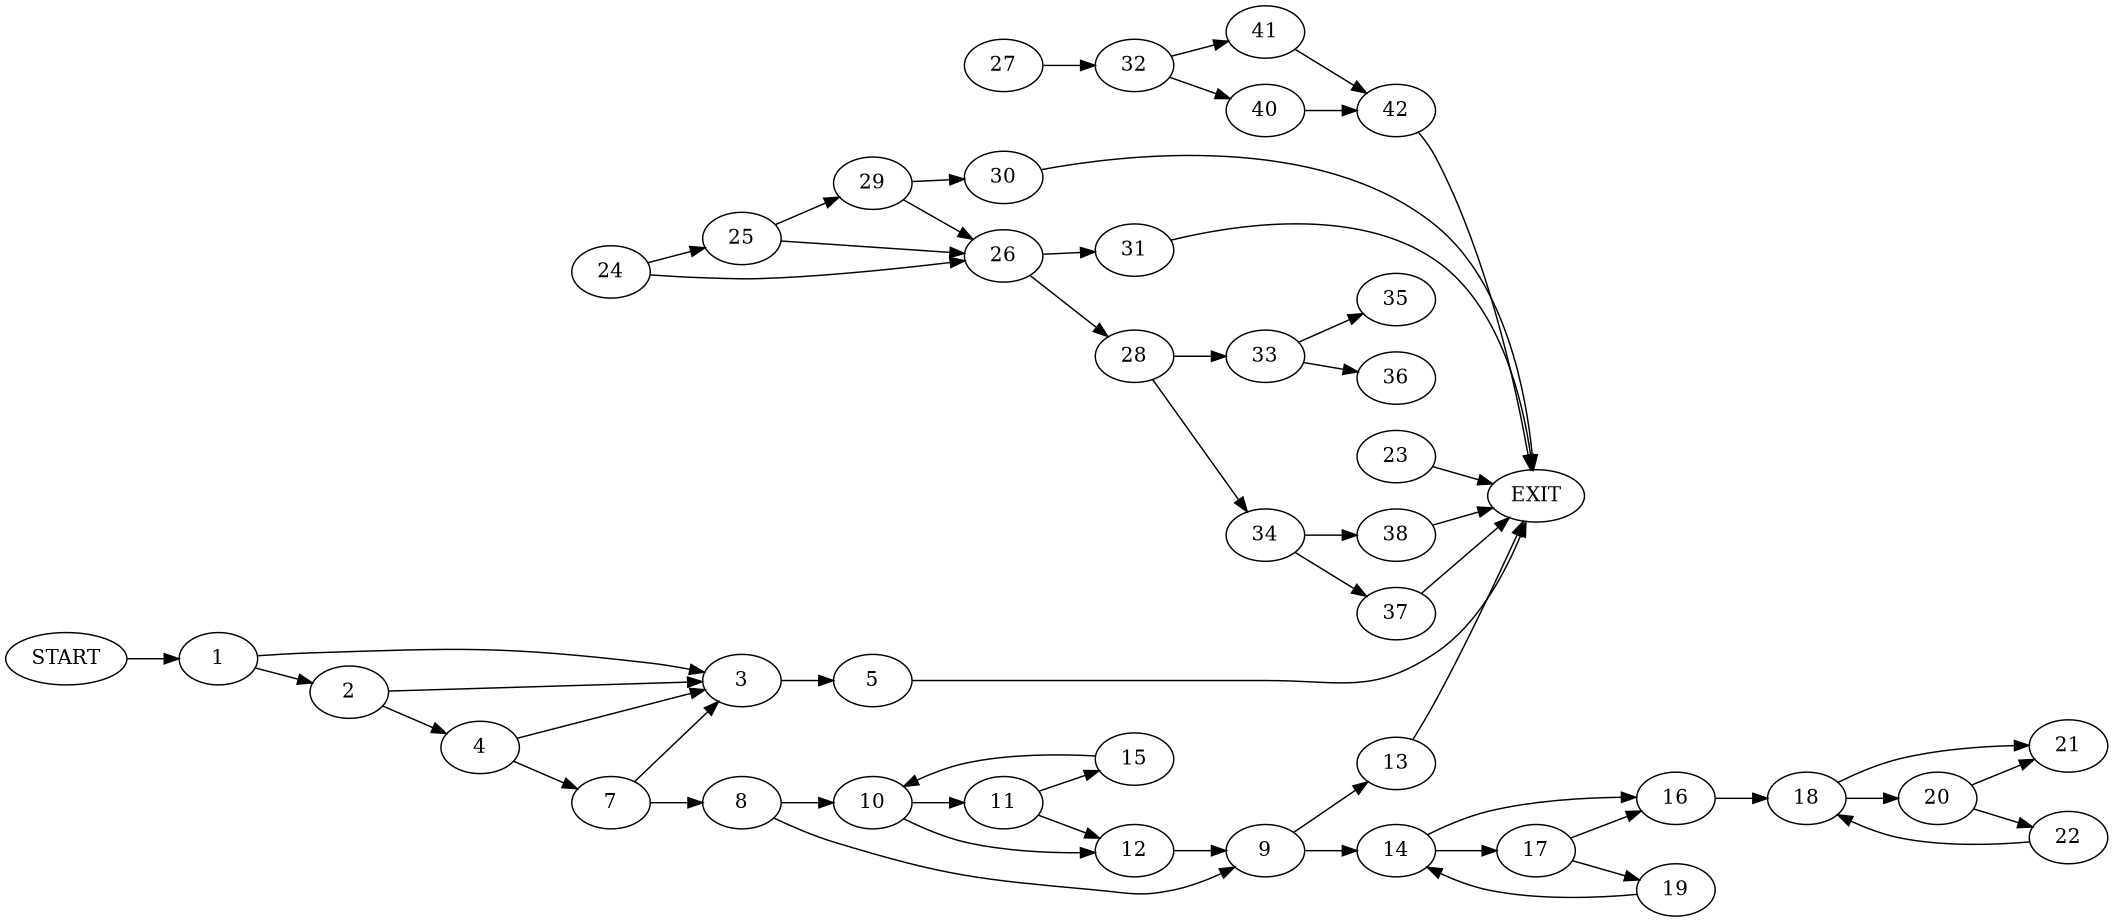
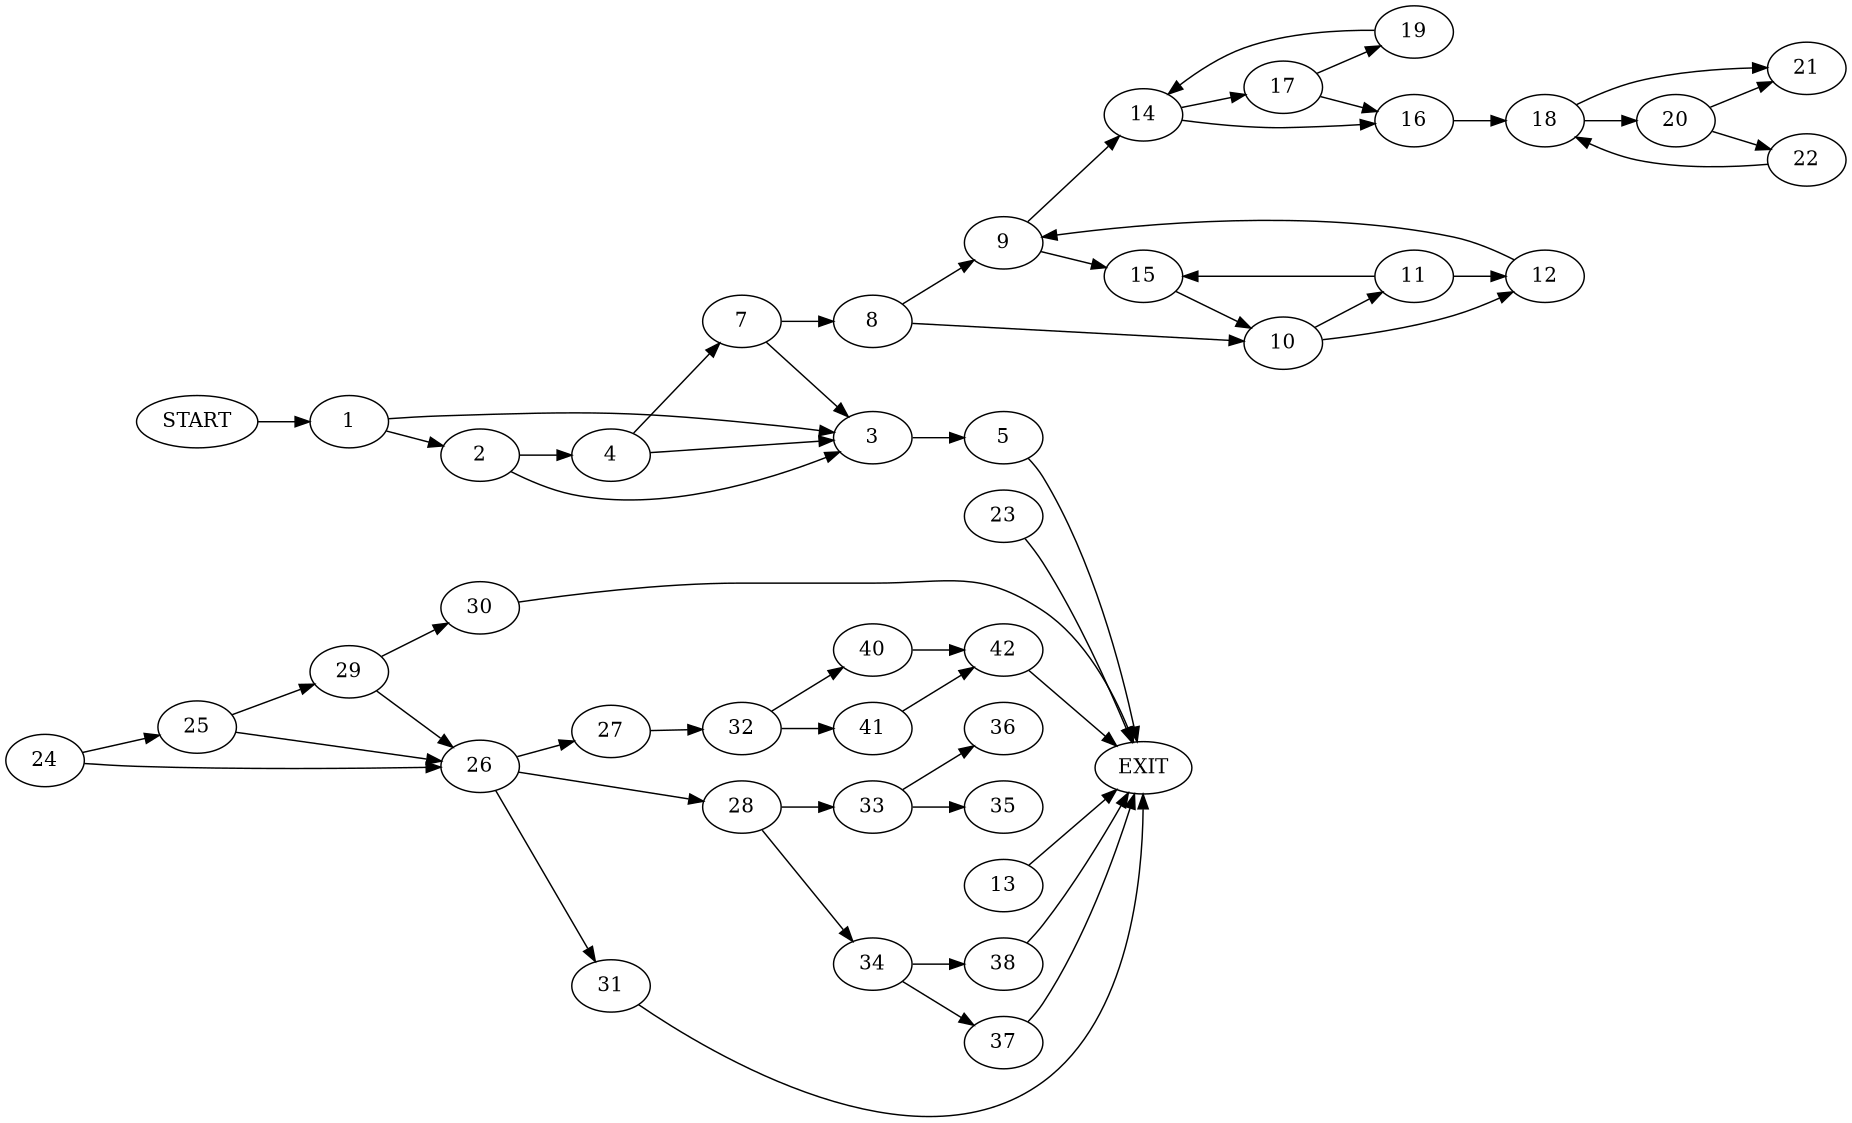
edge "26" -> "27": added
edge "9" -> "13": now "9" -> "15"
